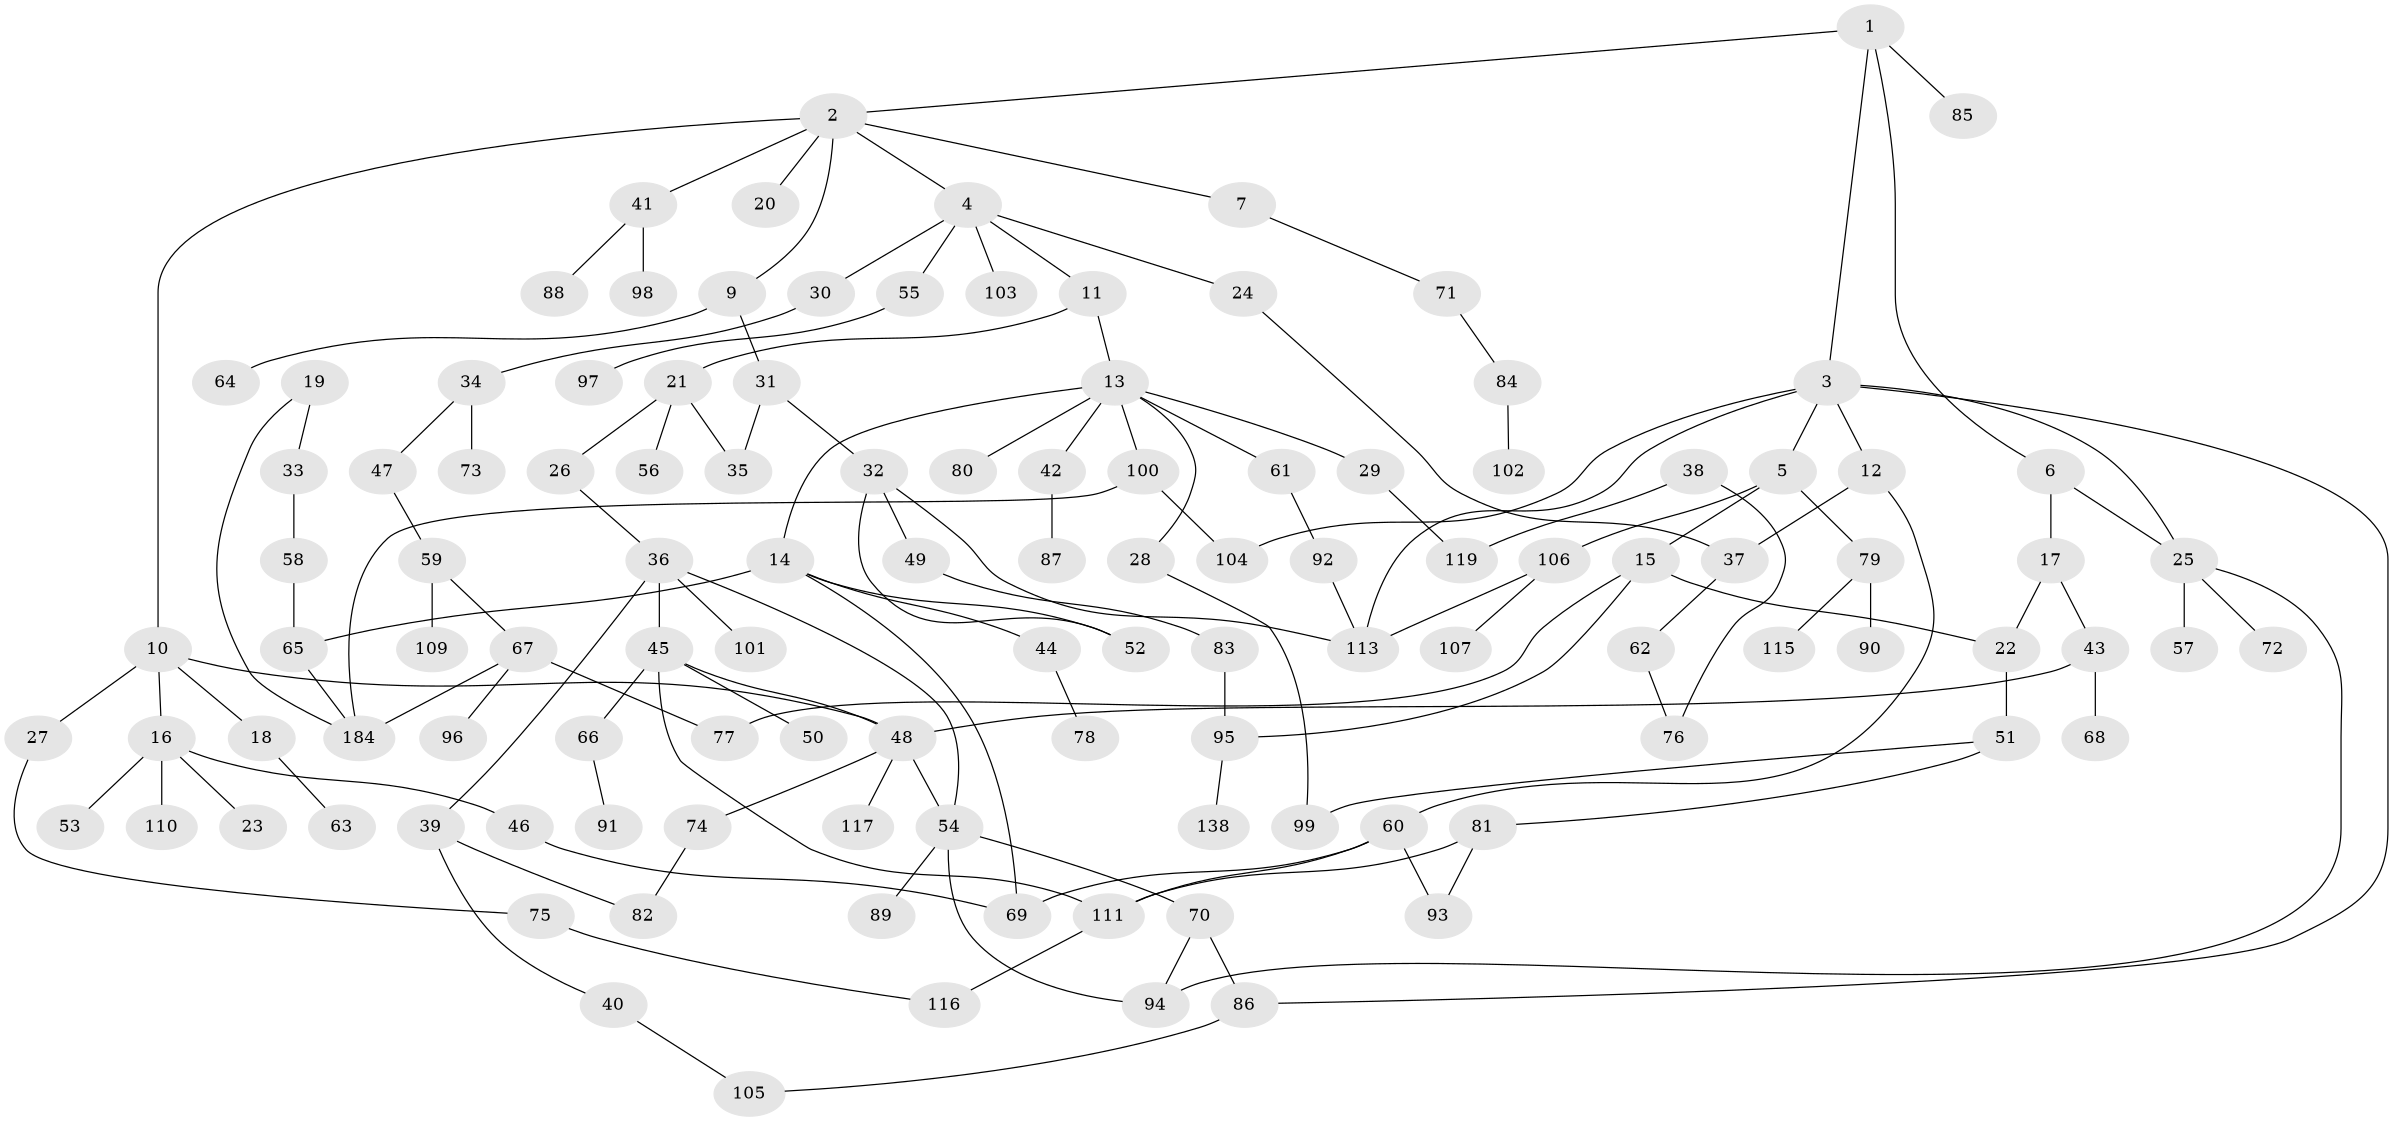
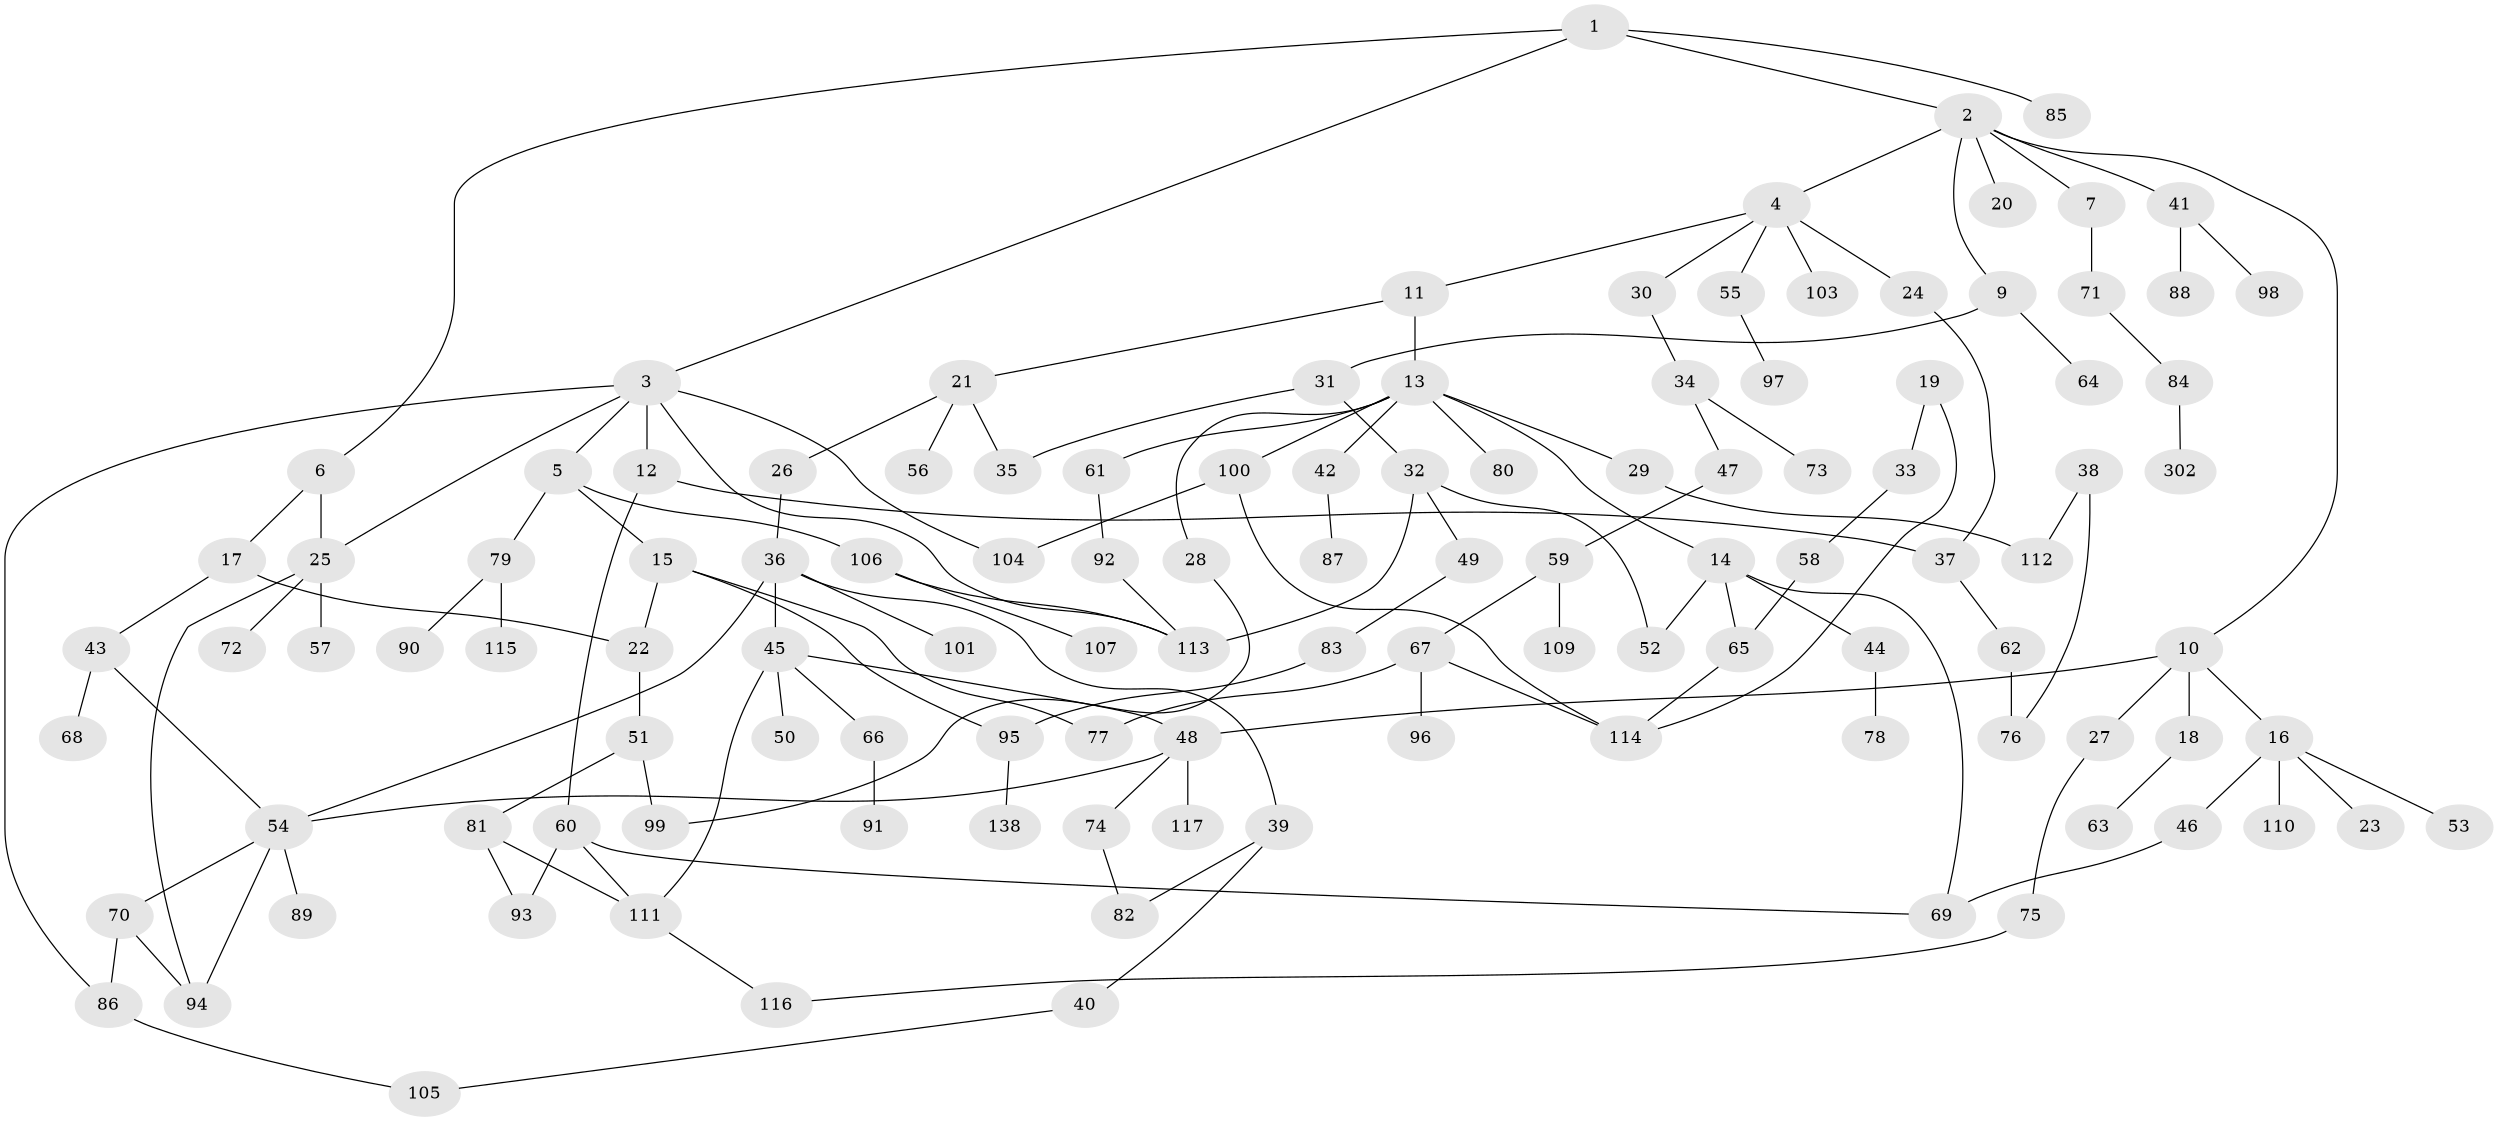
node "102": label "102" -> "302"
node "119": label "119" -> "112"
edge "43" -- "48": now "43" -- "54"
node "184": label "184" -> "114"
